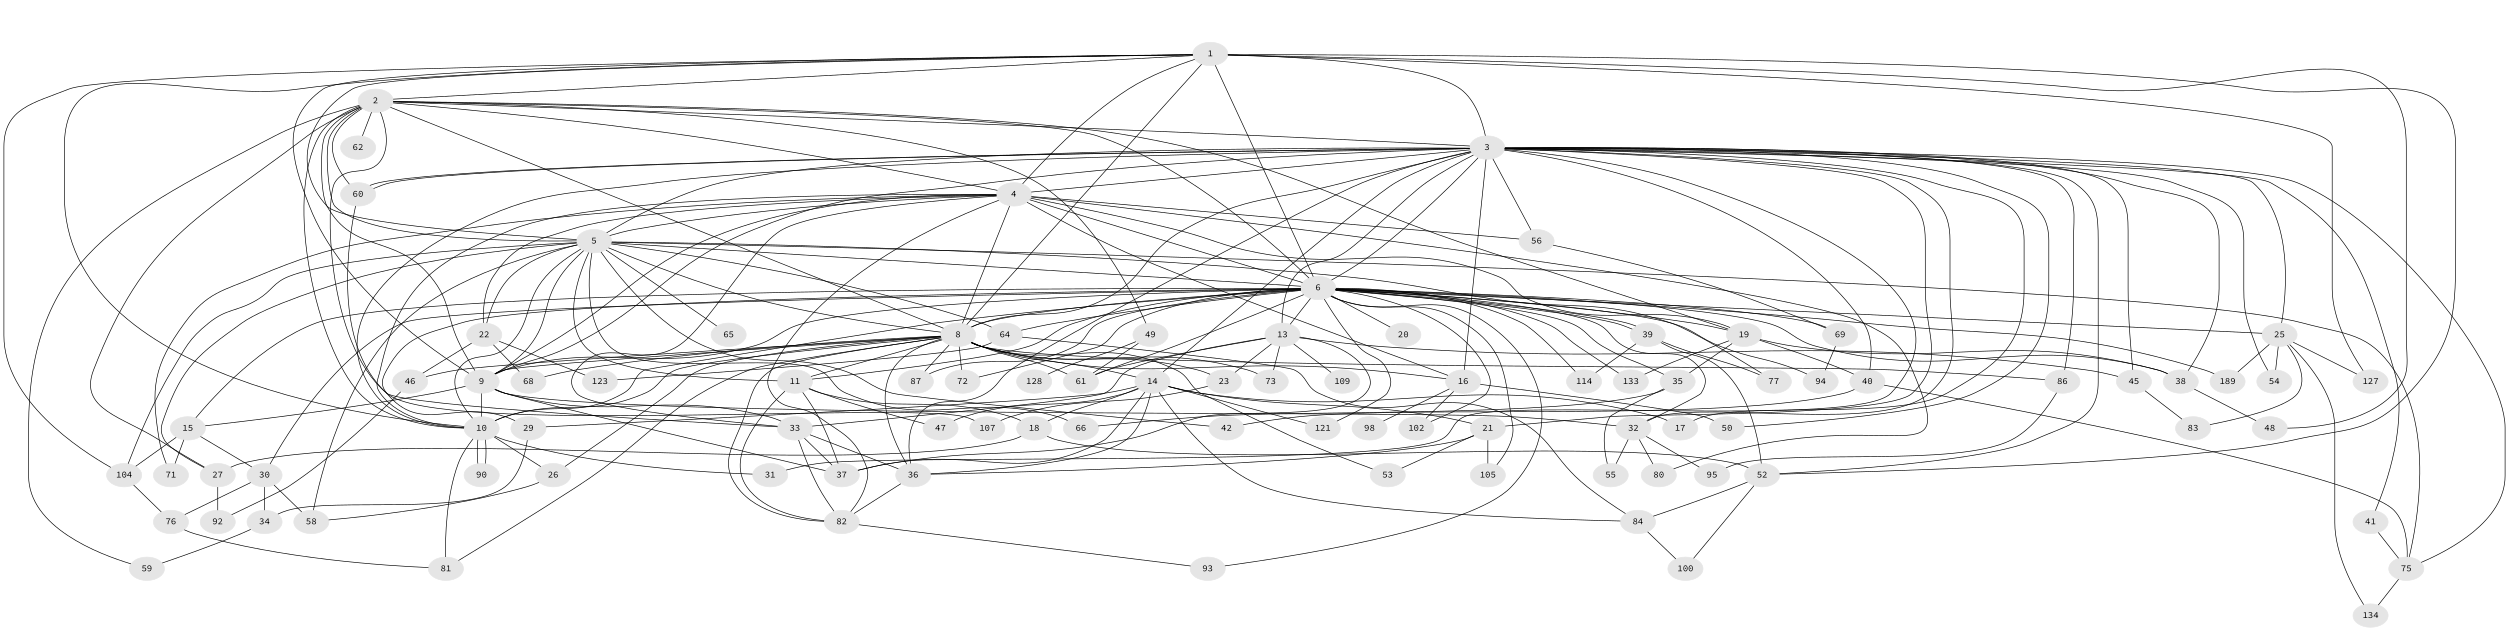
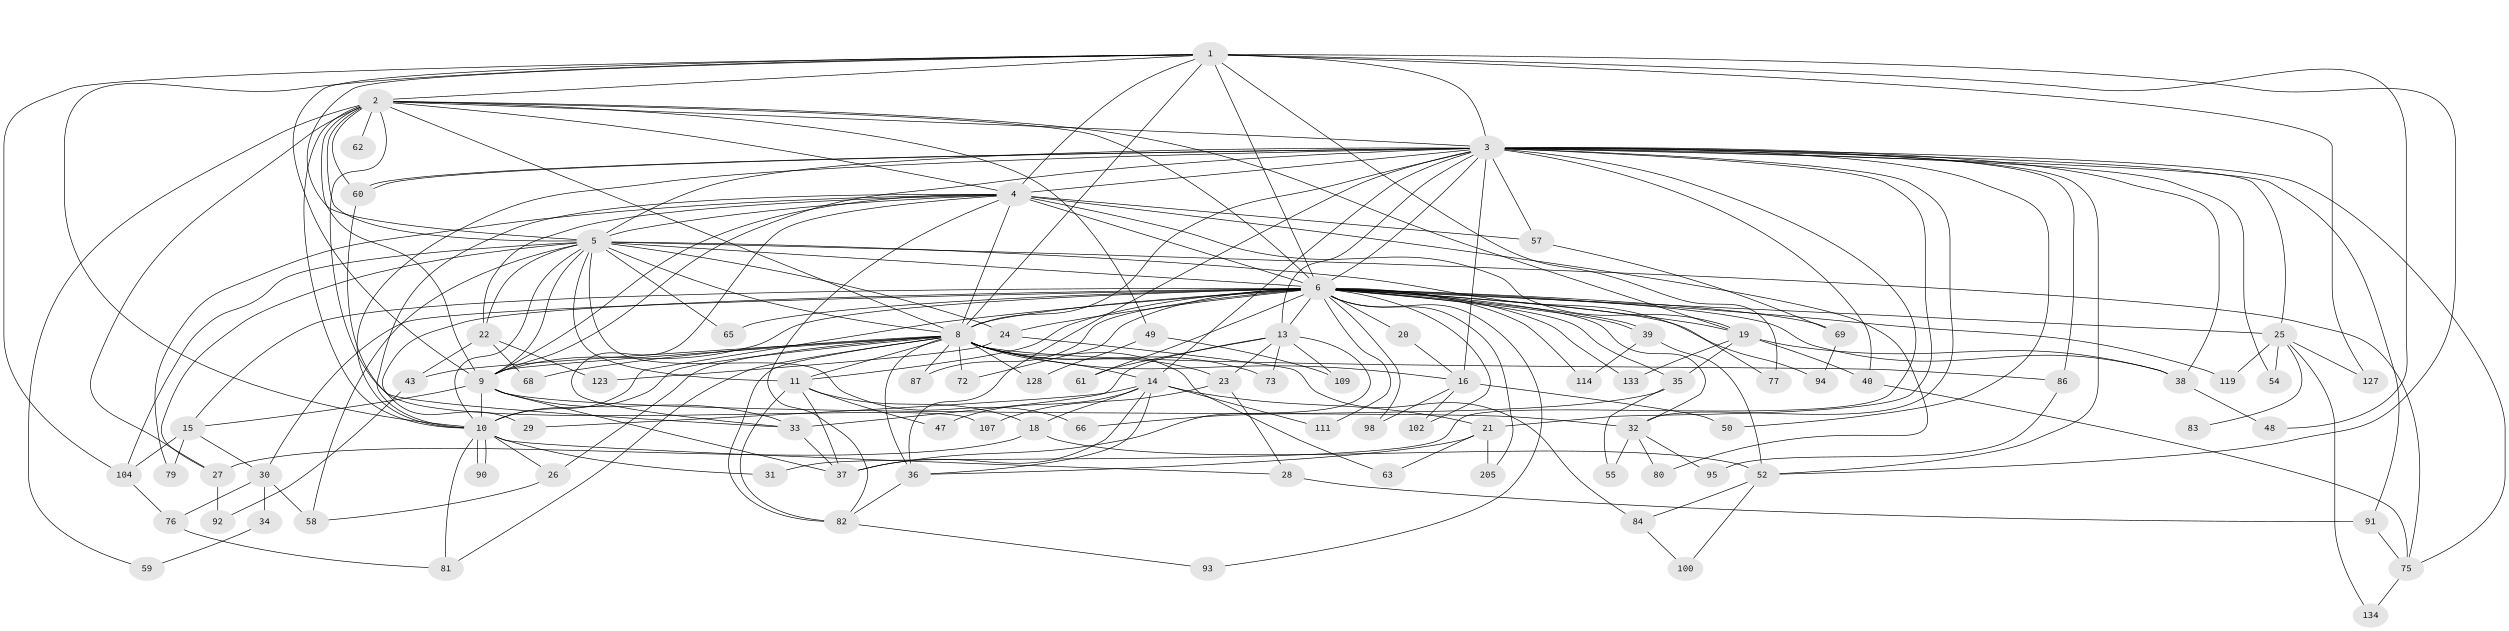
node "56": label "56" -> "57"
edge "6" -- "65": added
edge "4" -- "16": now "20" -- "16"
node "64": label "64" -> "24"
edge "6" -- "98": added
edge "8" -- "61": now "8" -- "128"
edge "49" -- "61": now "49" -- "109"
edge "39" -- "77": now "1" -- "77"
node "46": label "46" -> "43"
node "45": removed
node "189": label "189" -> "119"
node "42": removed
node "121": label "121" -> "111"
node "17": removed
edge "33" -- "36": removed
node "71": label "71" -> "79"
node "28": added
node "53": label "53" -> "63"
node "105": label "105" -> "205"
edge "33" -- "82": removed
edge "29" -- "34": removed
edge "14" -- "84": removed
node "41": label "41" -> "91"
